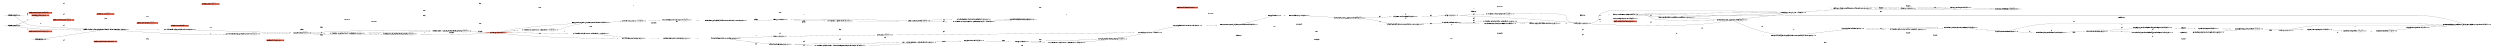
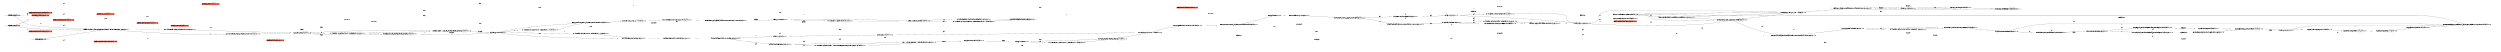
node "tableManager == null@@@10@@@['1', '1', '1']": fillcolor tomato -> white
edge "generateStructTableDDL['0', '0', '1']" -> "DBSObjectContainer schema@@@2@@@['0', '0', '1']": label "schema" -> "true"
